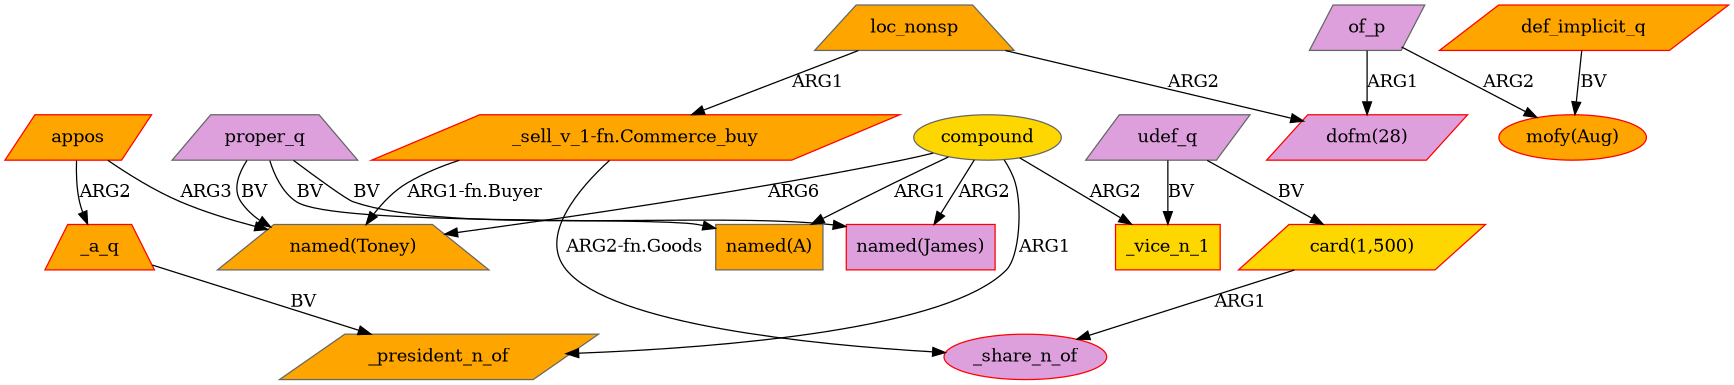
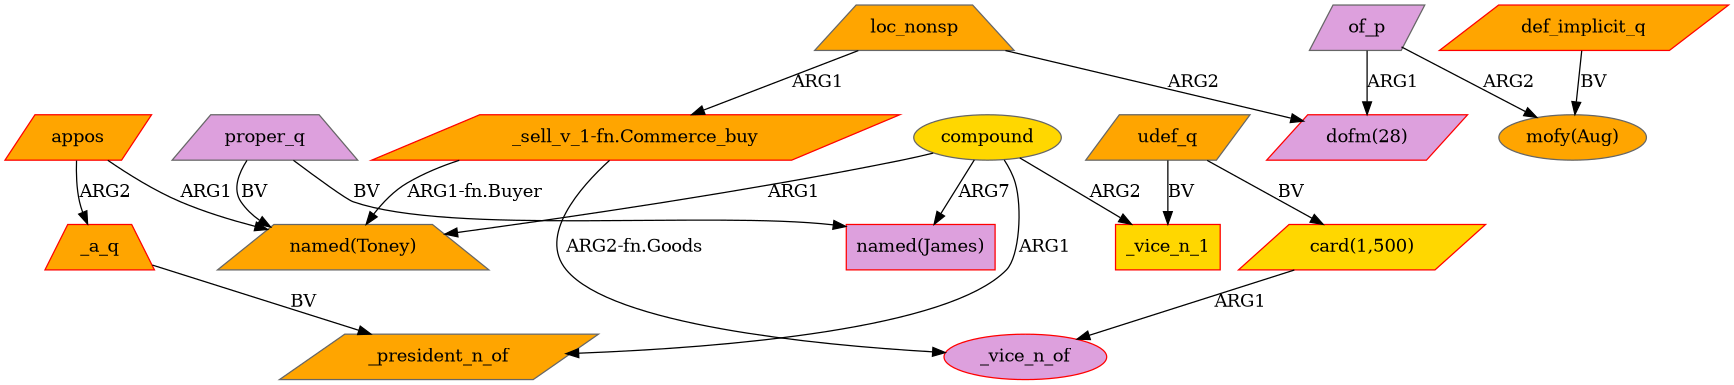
node "udef_q": fillcolor plum -> orange
node "mofy(Aug)": color red -> gray40
edge "appos" -> "named(Toney)": label "ARG3" -> "ARG1"
edge "compound" -> "named(Toney)": label "ARG6" -> "ARG1"
edge "compound" -> "named(James)": label "ARG2" -> "ARG7"
node "named(A)": removed
node "_share_n_of": label "_share_n_of" -> "_vice_n_of"
